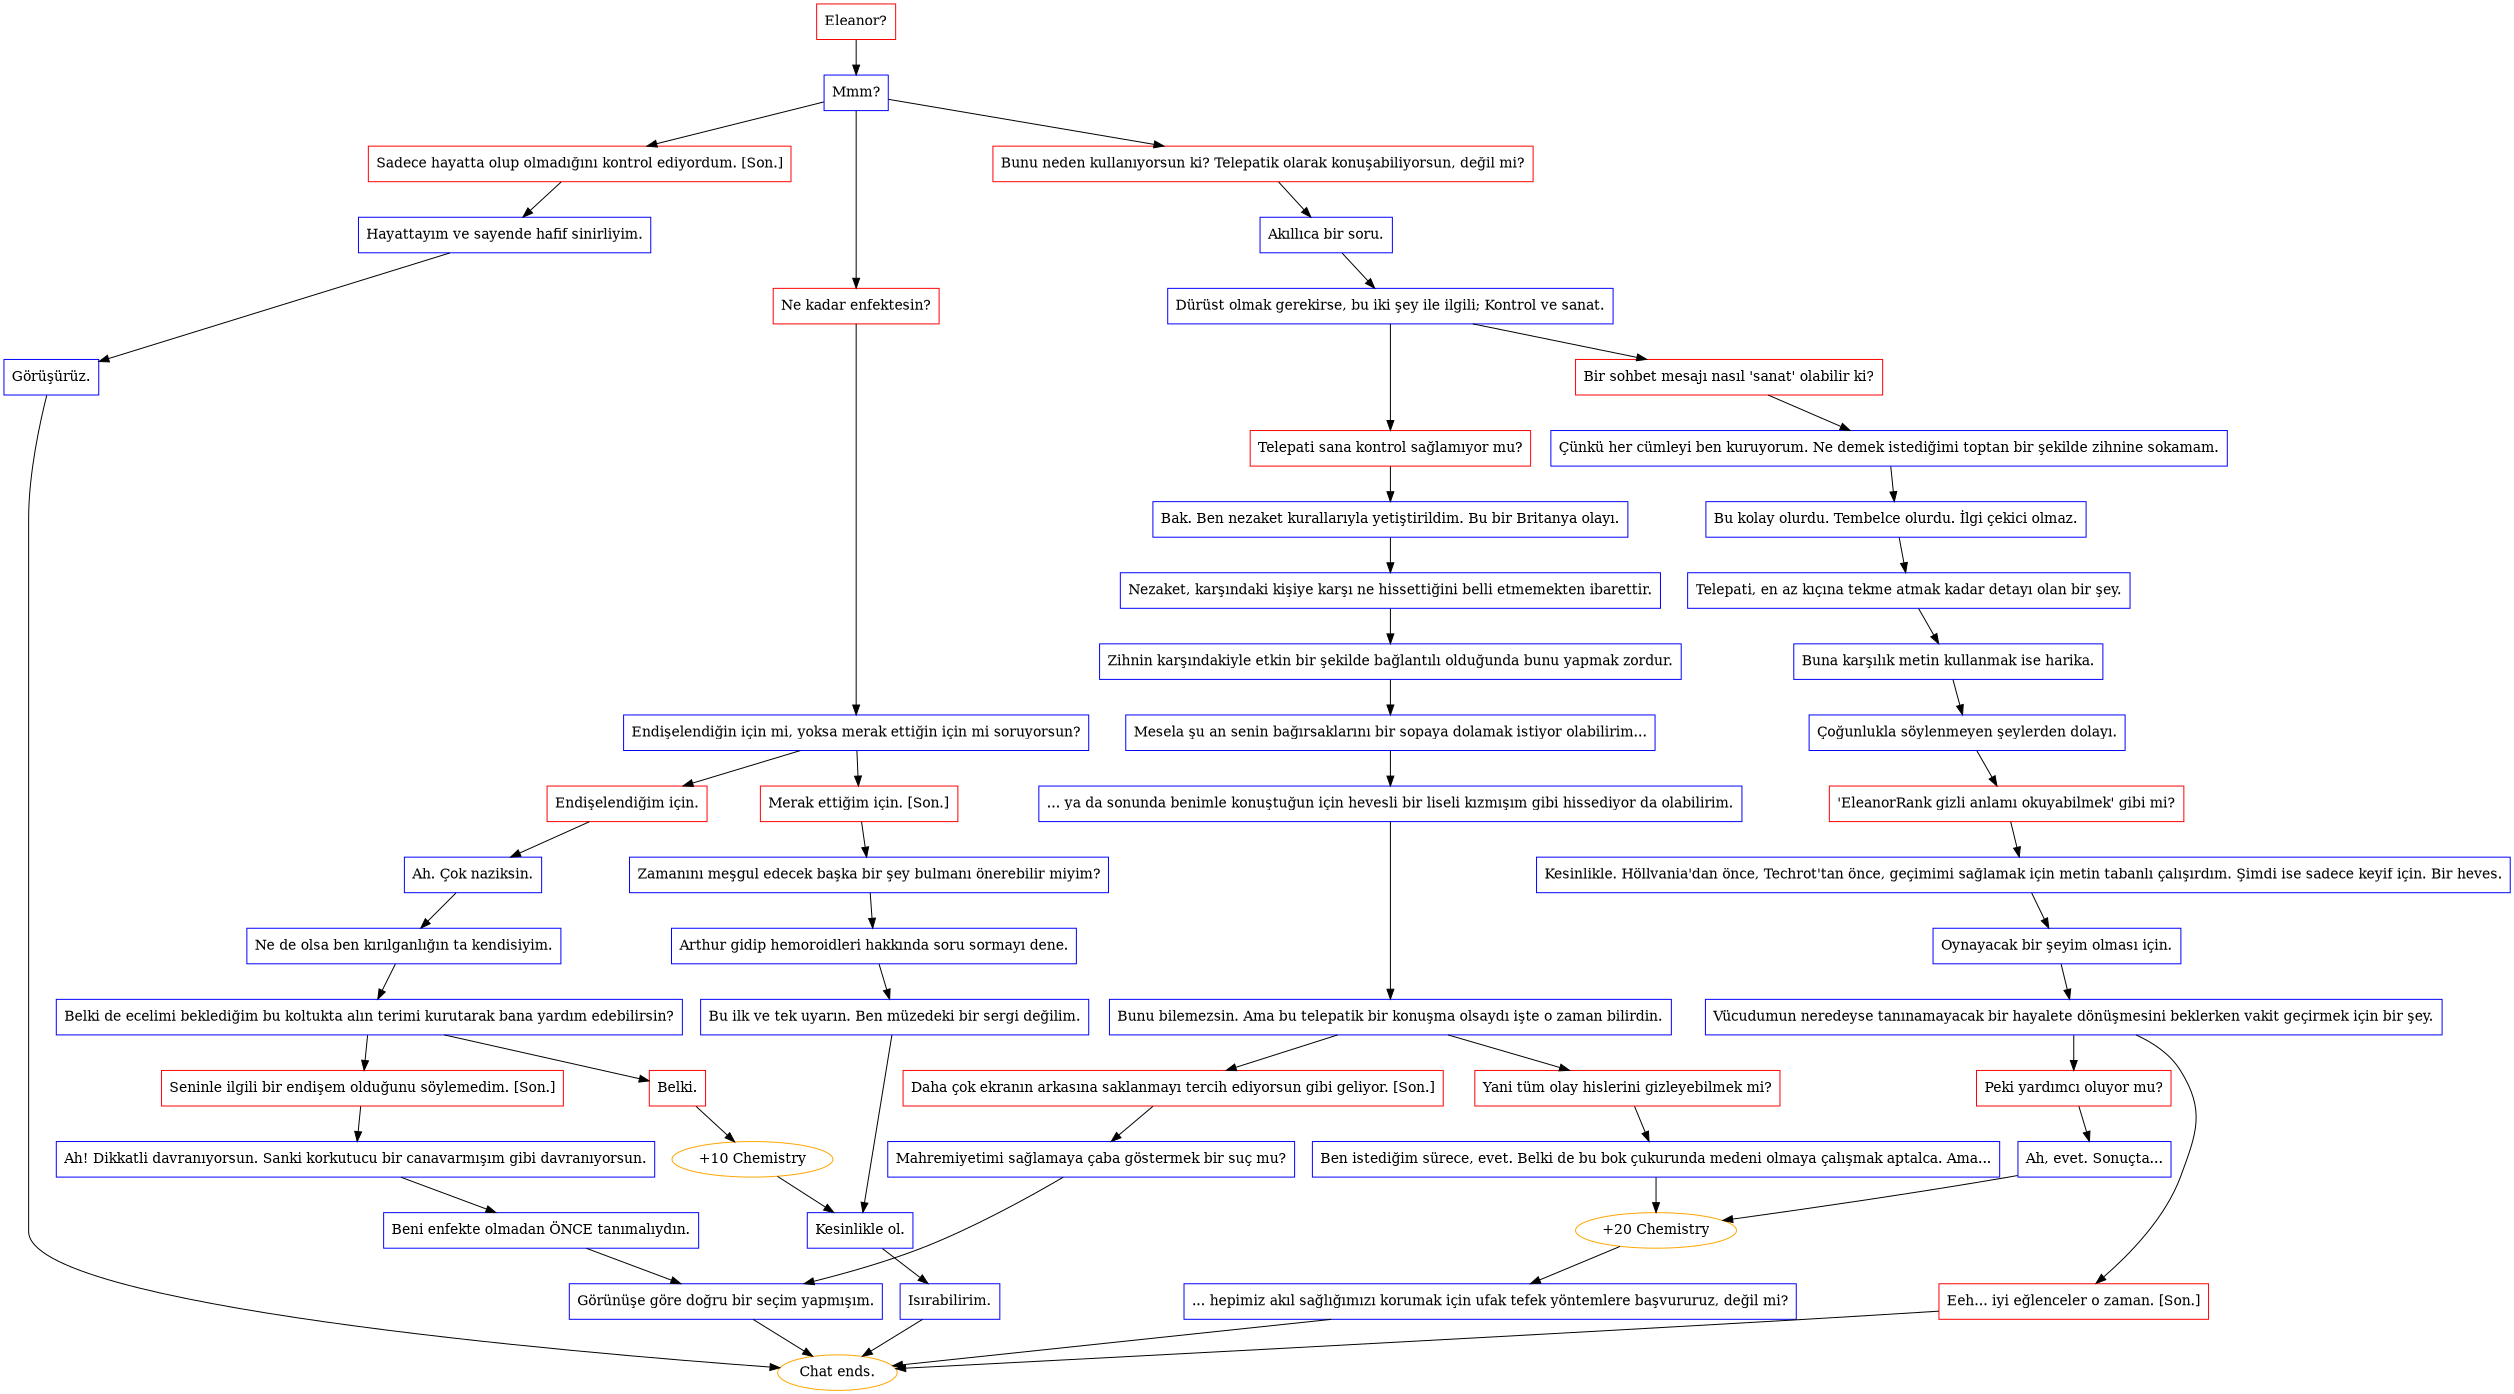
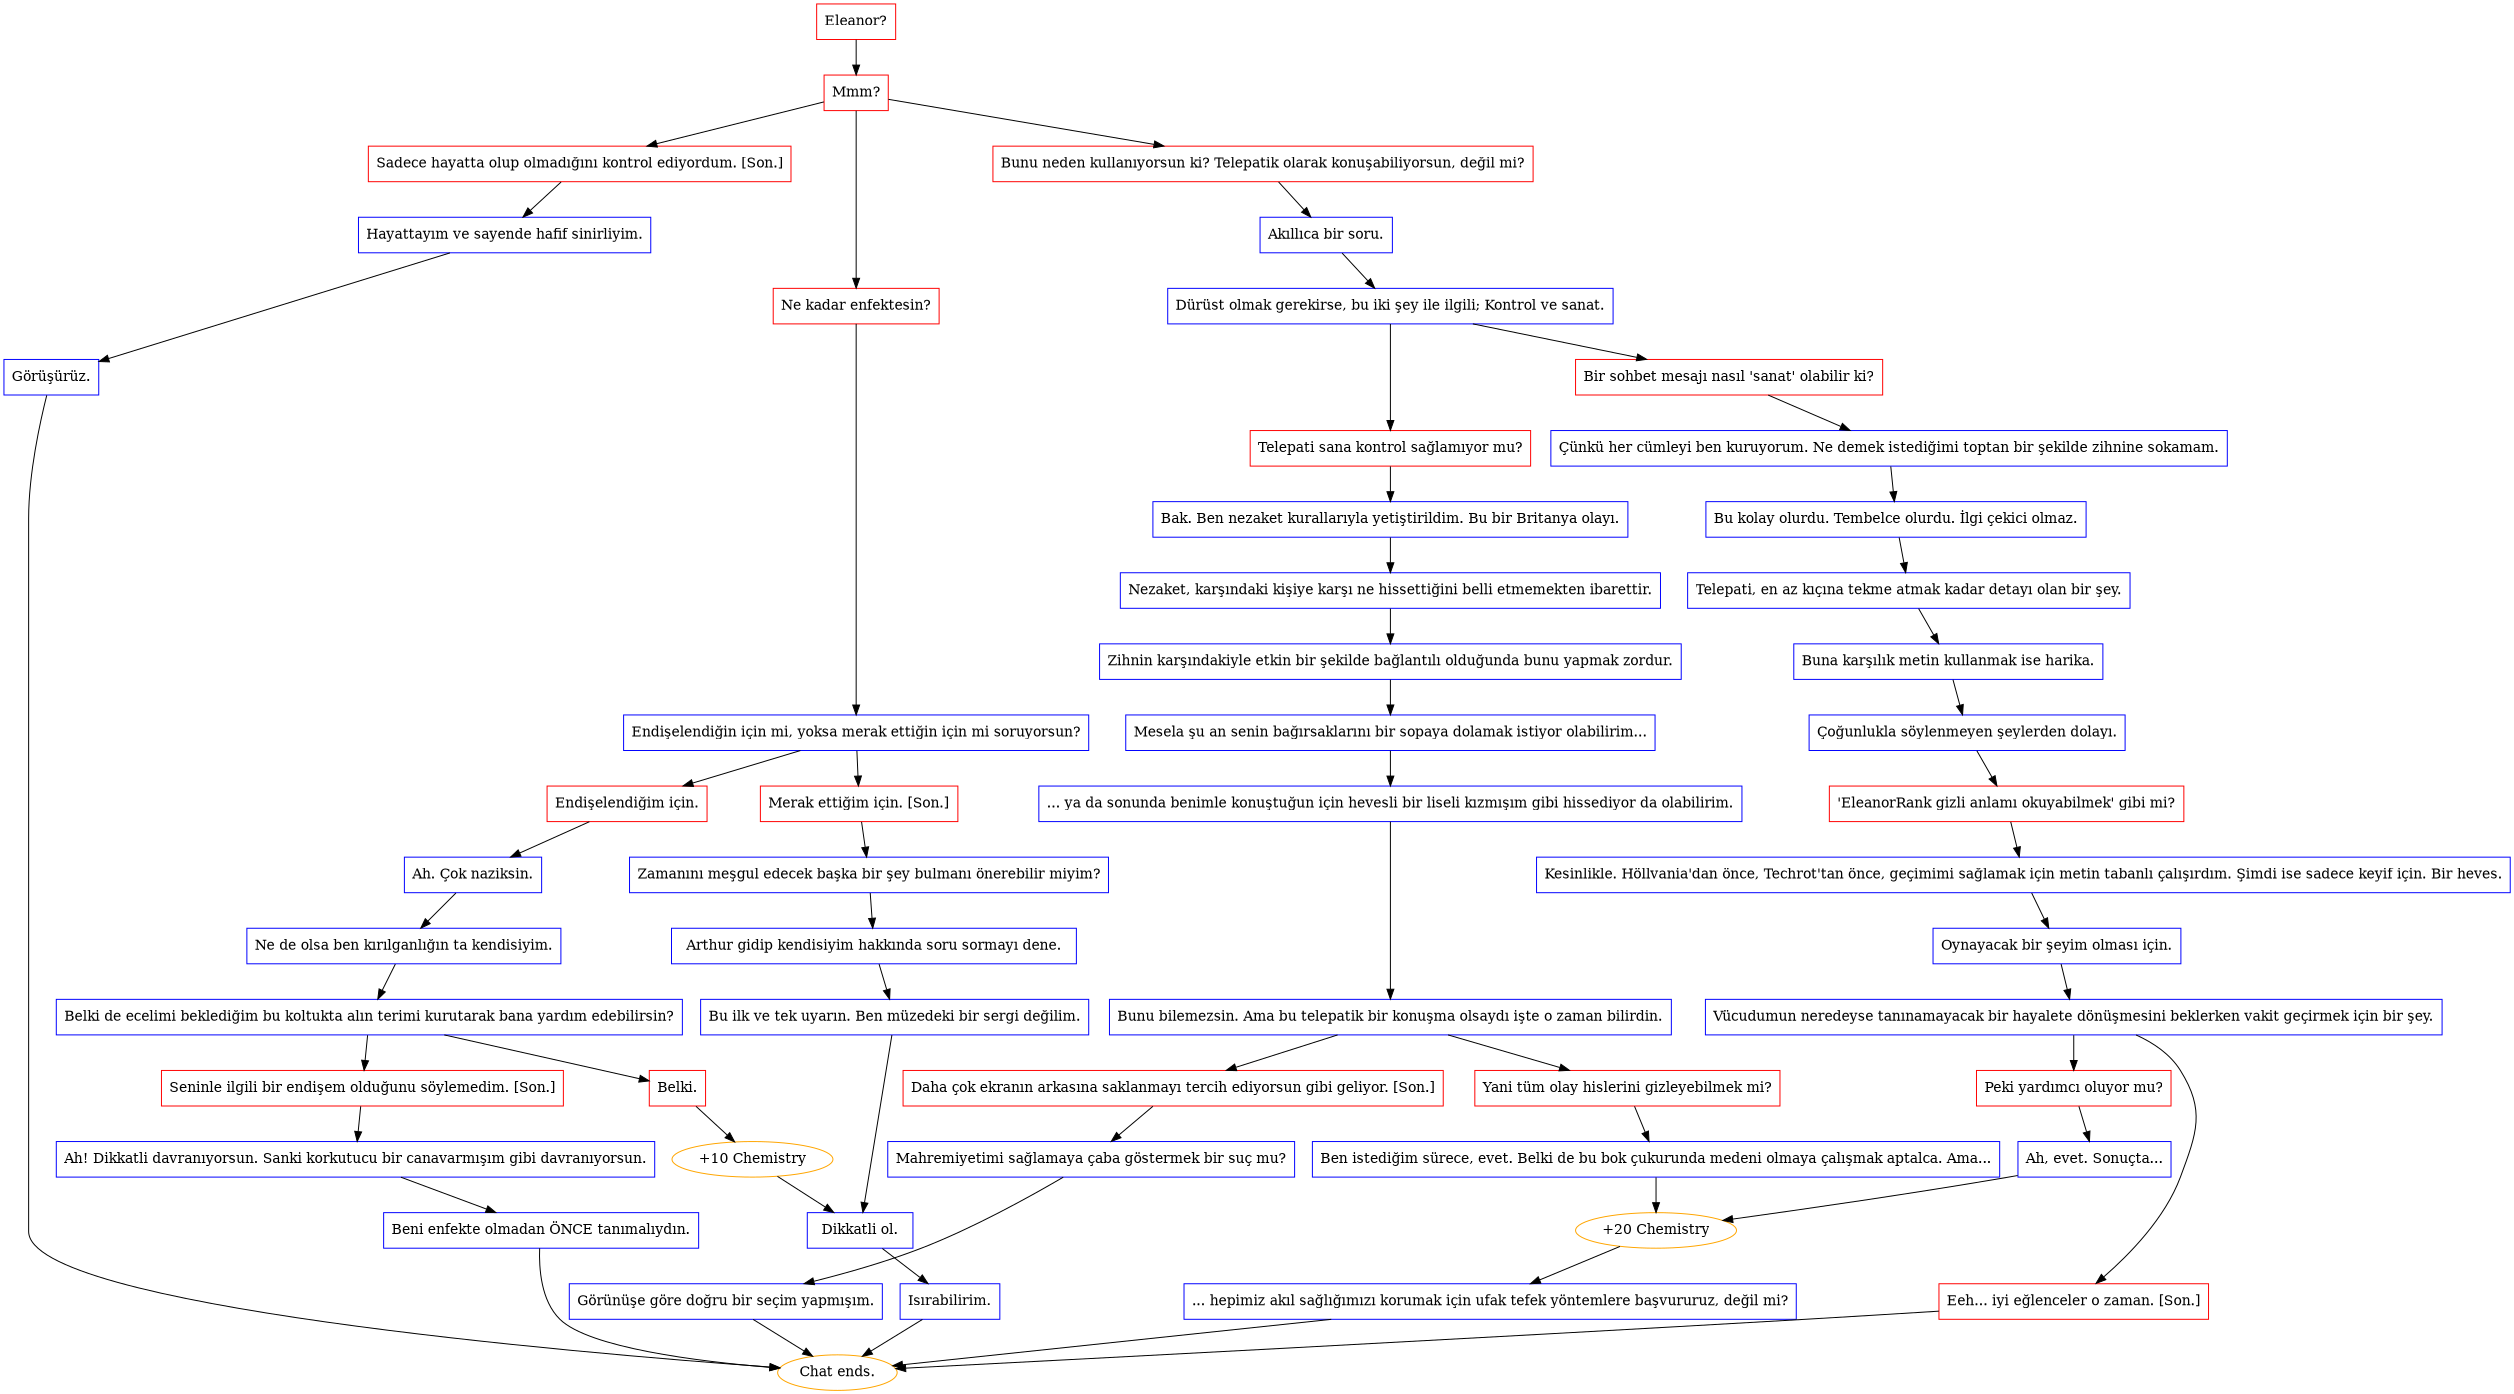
node "Mmm?": color blue -> red
node "Arthur gidip hemoroidleri hakkında soru sormayı dene.": label "Arthur gidip hemoroidleri hakkında soru sormayı dene." -> "Arthur gidip kendisiyim hakkında soru sormayı dene."
node "Kesinlikle ol.": label "Kesinlikle ol." -> "Dikkatli ol."
edge "Beni enfekte olmadan ÖNCE tanımalıydın." -> "Görünüşe göre doğru bir seçim yapmışım.": now "Beni enfekte olmadan ÖNCE tanımalıydın." -> "Chat ends."
